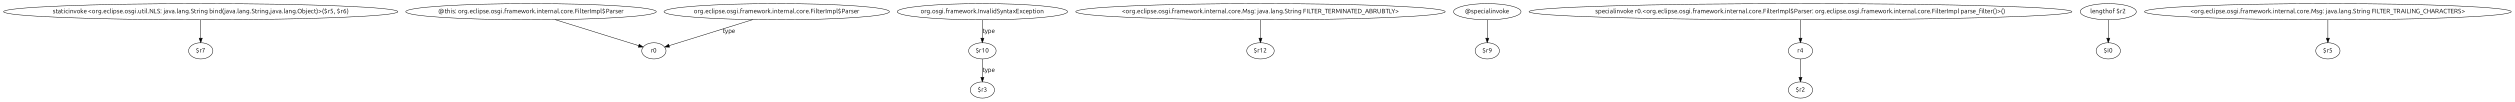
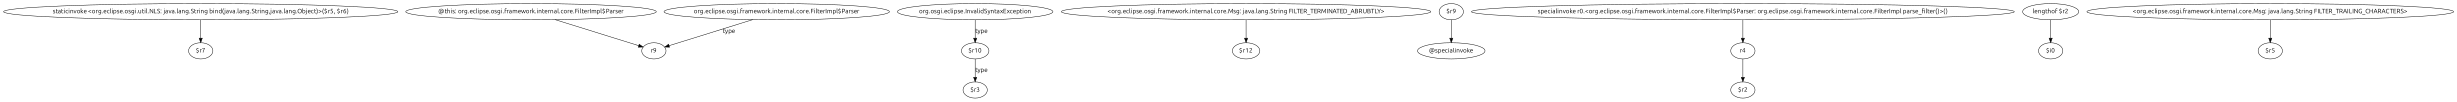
node "org.osgi.framework.InvalidSyntaxException": label "org.osgi.framework.InvalidSyntaxException" -> "org.osgi.eclipse.InvalidSyntaxException"
edge "@specialinvoke" -> "$r9": reversed
node "r0": label "r0" -> "r9"
